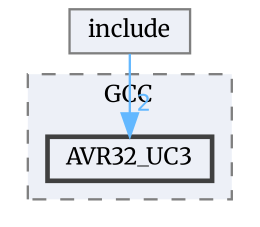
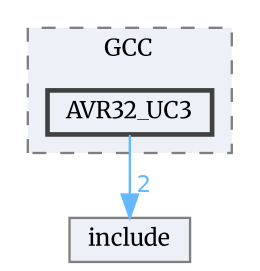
edge "include" -> "AVR32_UC3": reversed
